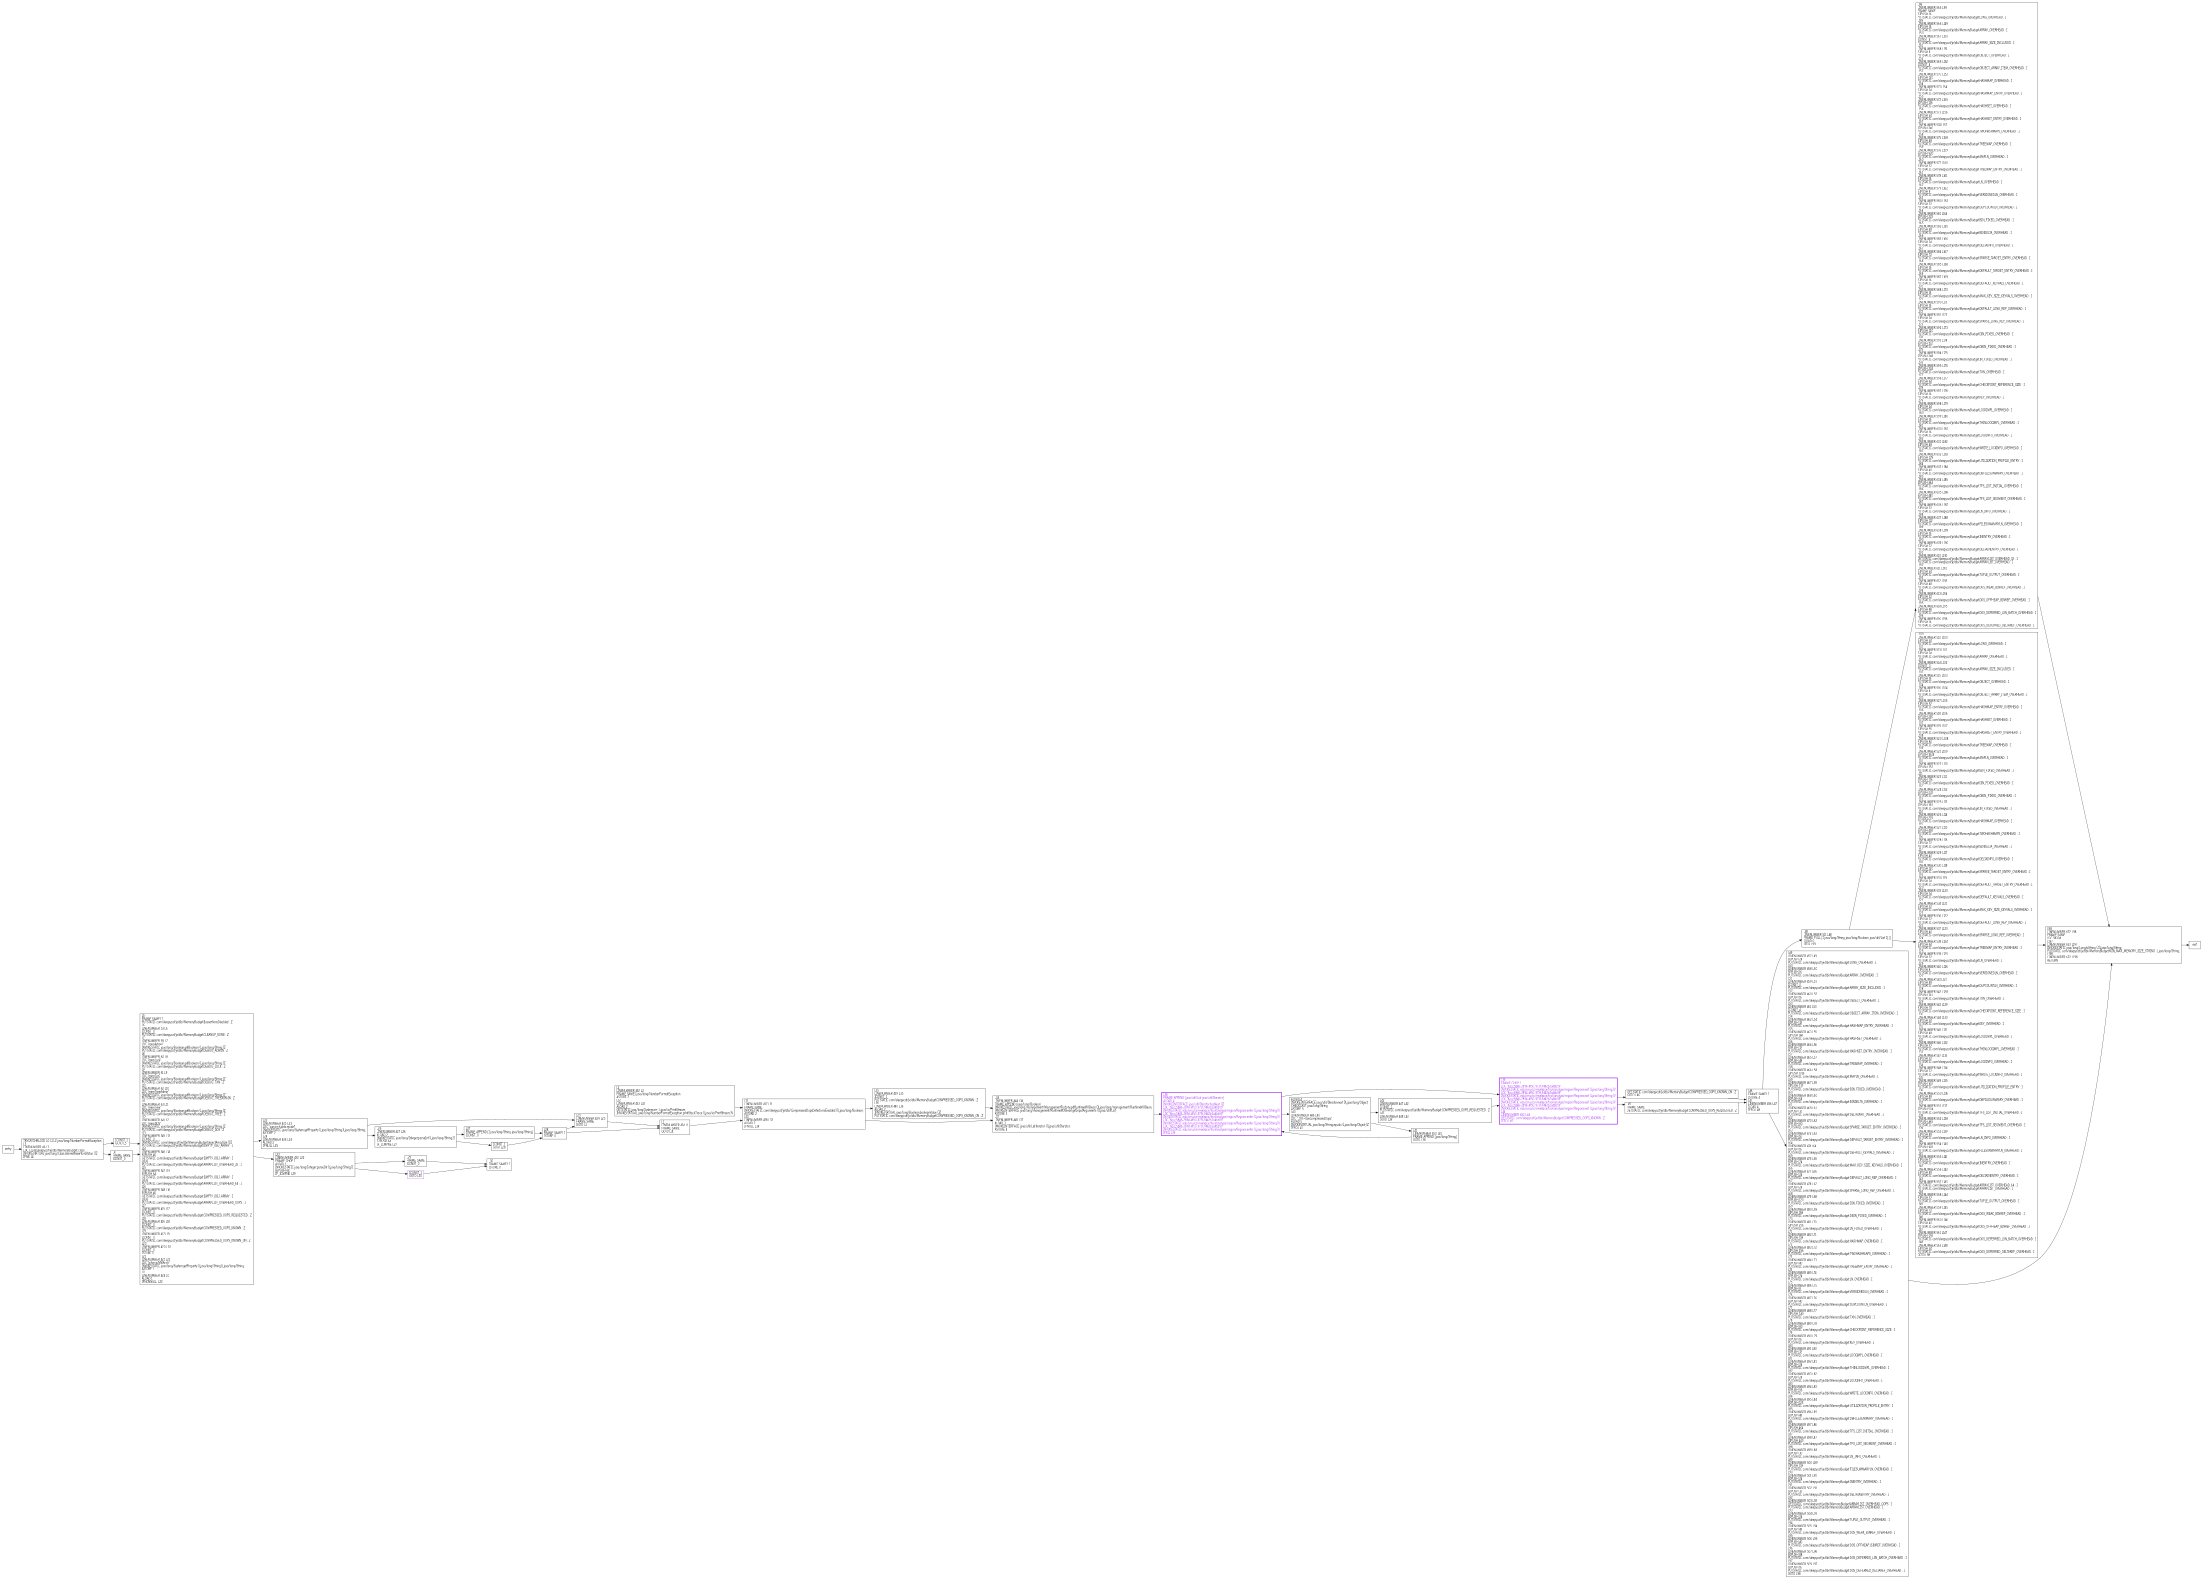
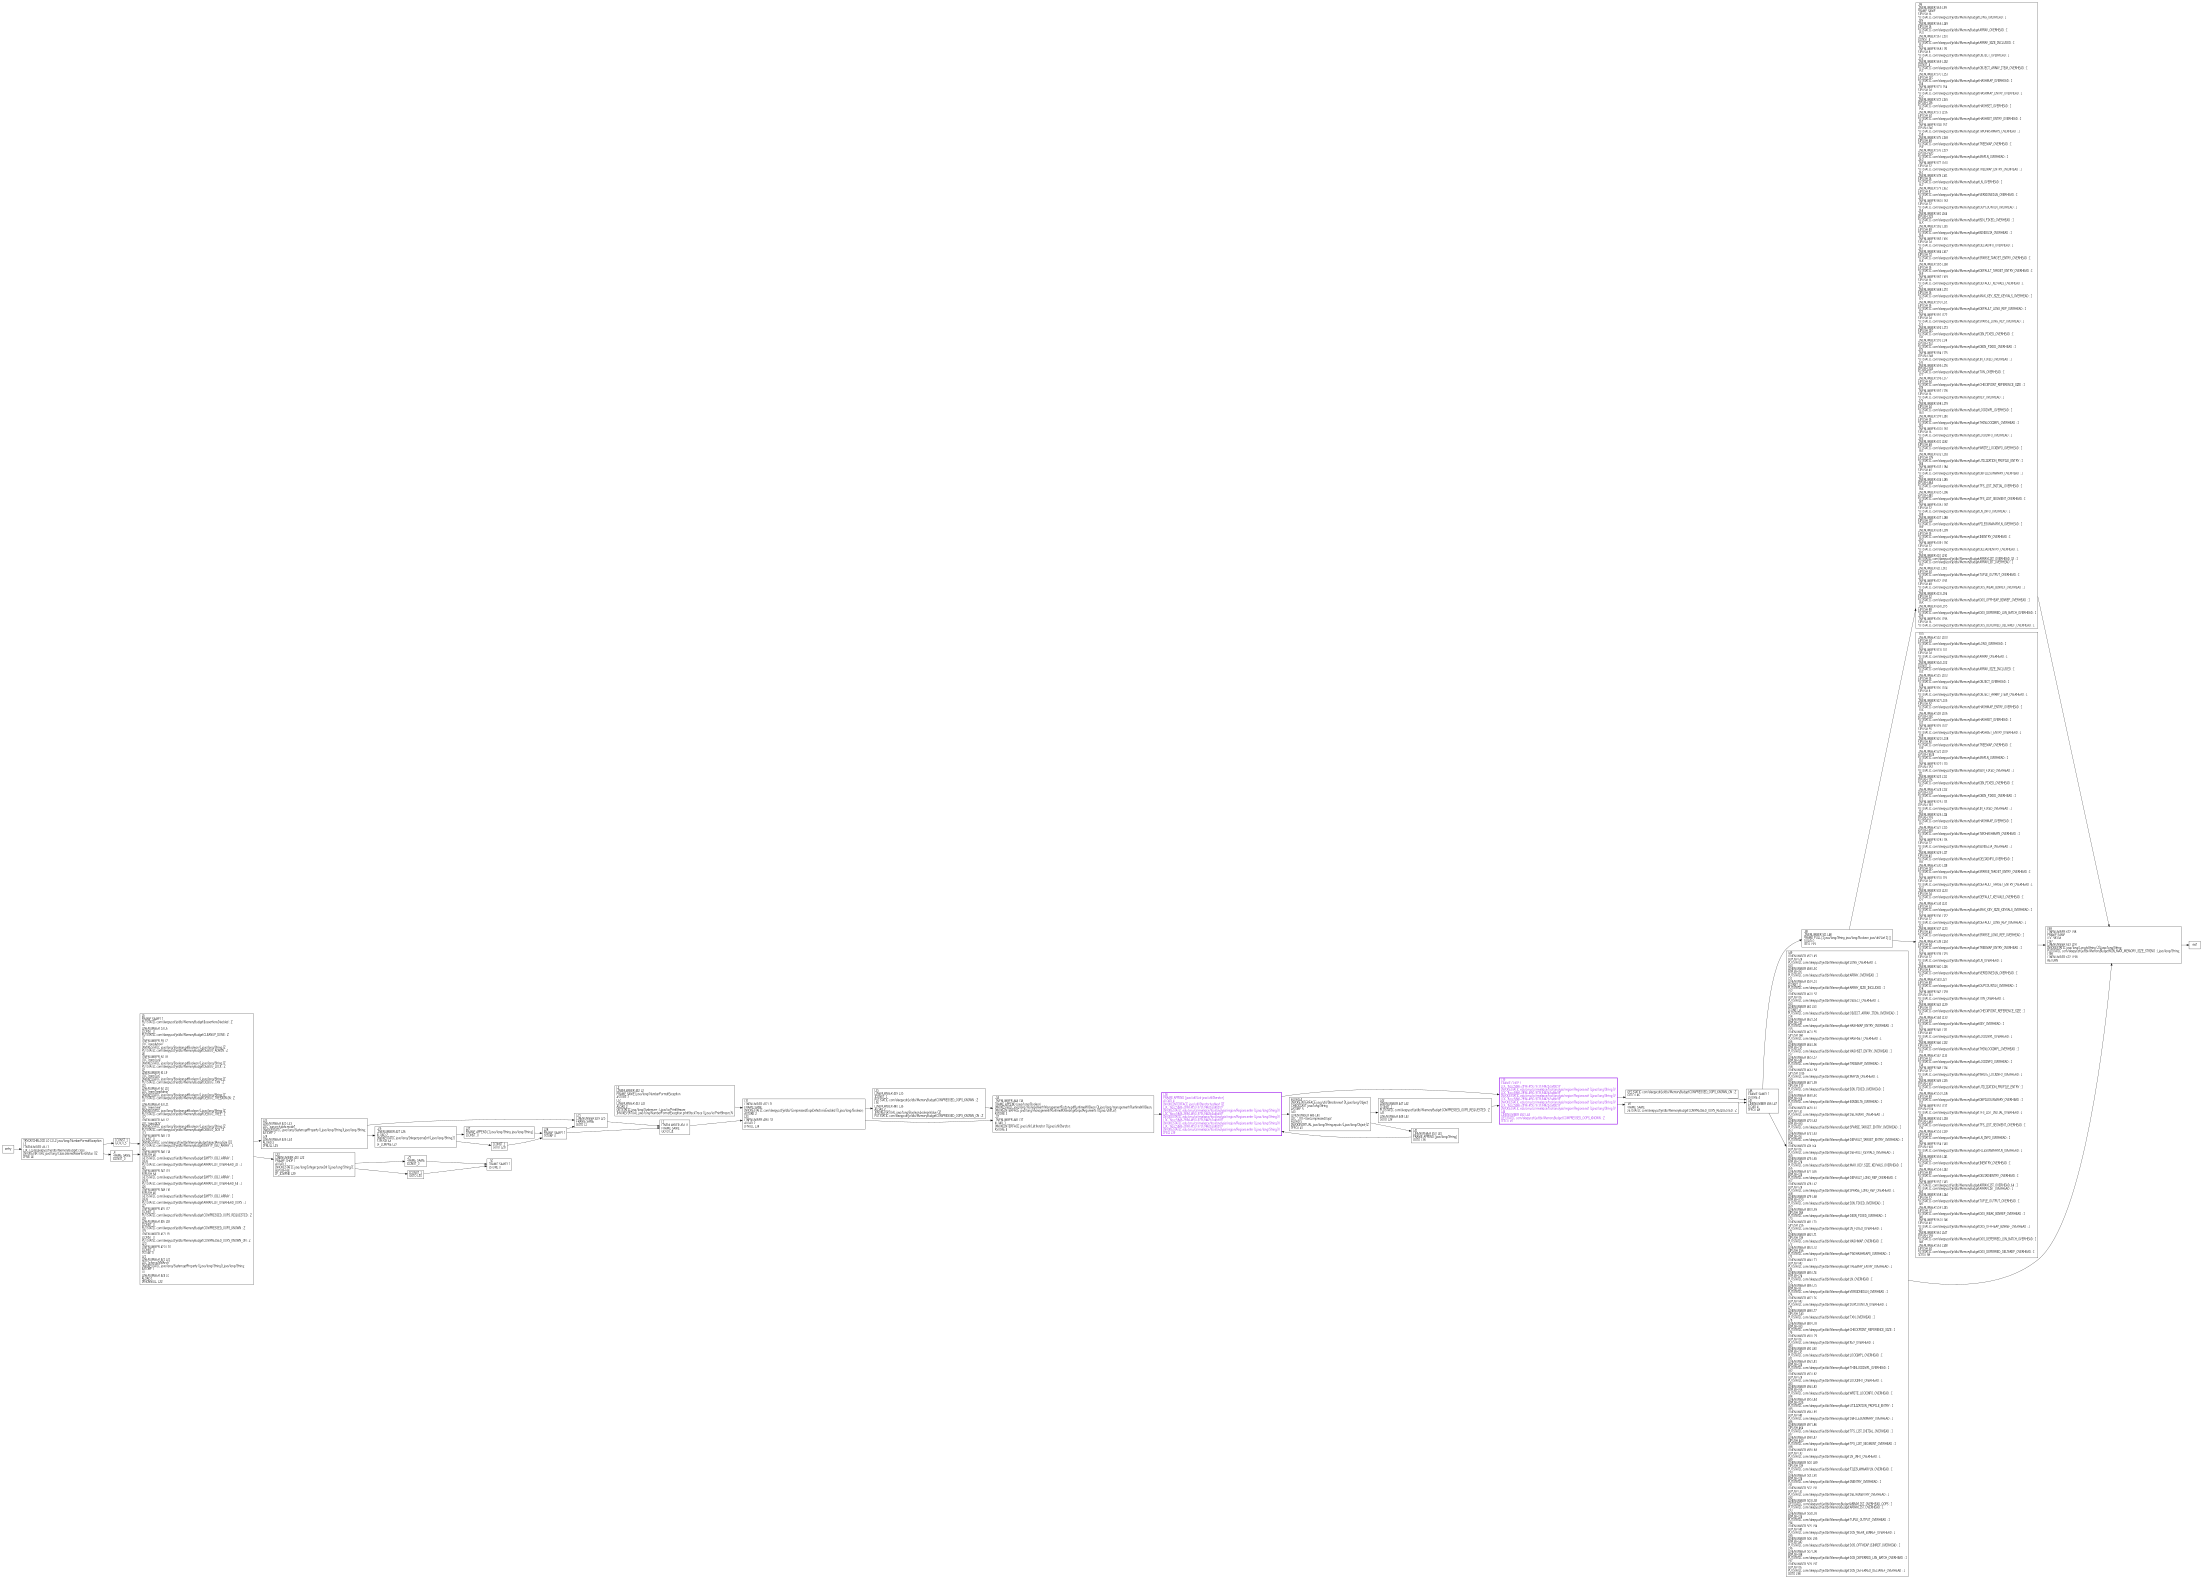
node "ICONST_1 GOTO L30": color purple -> black
